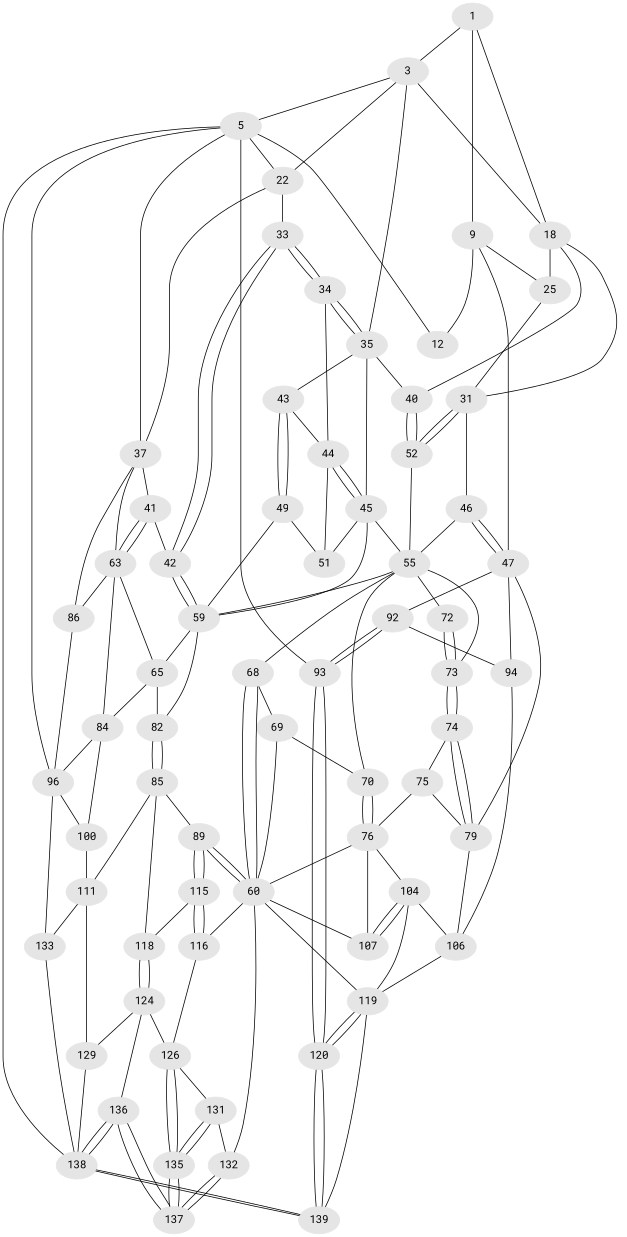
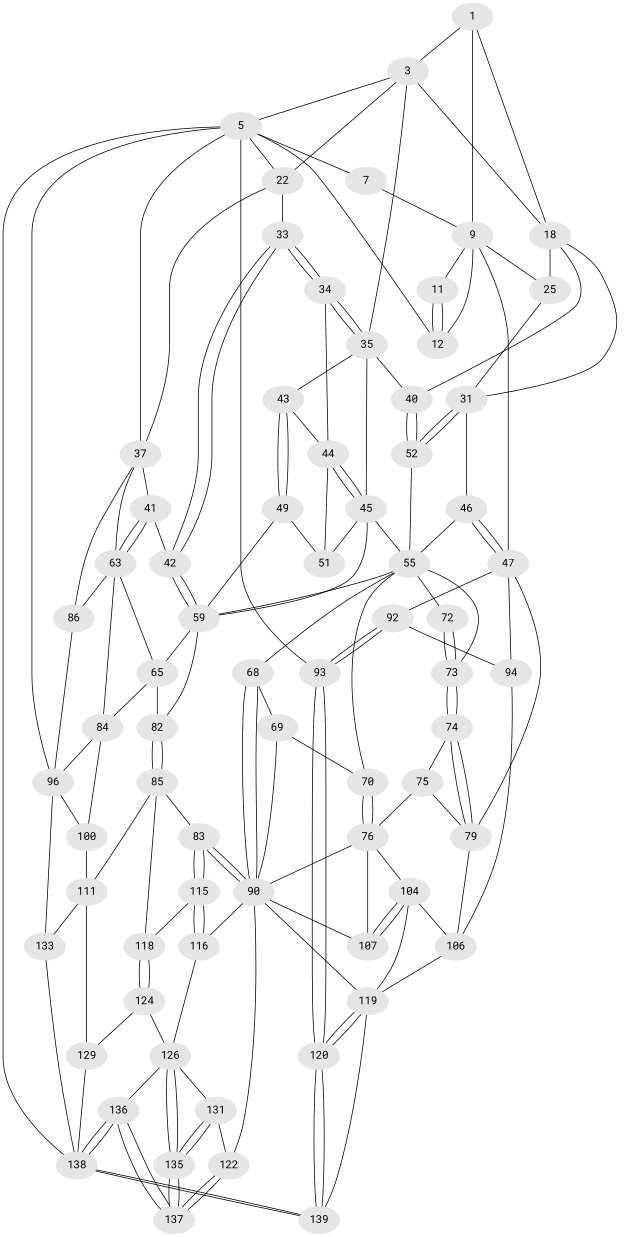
node "7": added
node "11": added
node "89": label "89" -> "83"
node "60": label "60" -> "90"
edge "124" -- "136": now "126" -- "136"
node "132": label "132" -> "122"
